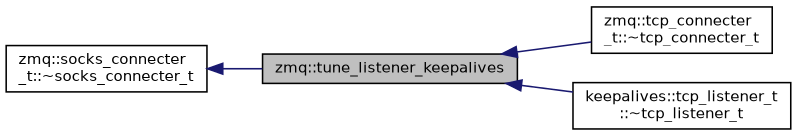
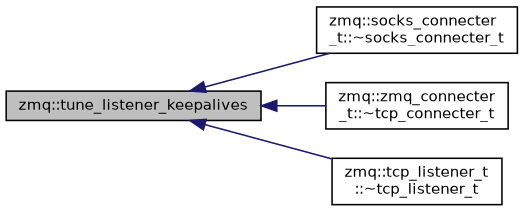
node "zmq::tcp_connecter _t::~tcp_connecter_t": label "zmq::tcp_connecter _t::~tcp_connecter_t" -> "zmq::zmq_connecter _t::~tcp_connecter_t"
edge "zmq::tune_listener_keepalives" -> "zmq::socks_connecter _t::~socks_connecter_t": reversed
node "keepalives::tcp_listener_t ::~tcp_listener_t": label "keepalives::tcp_listener_t ::~tcp_listener_t" -> "zmq::tcp_listener_t ::~tcp_listener_t"
